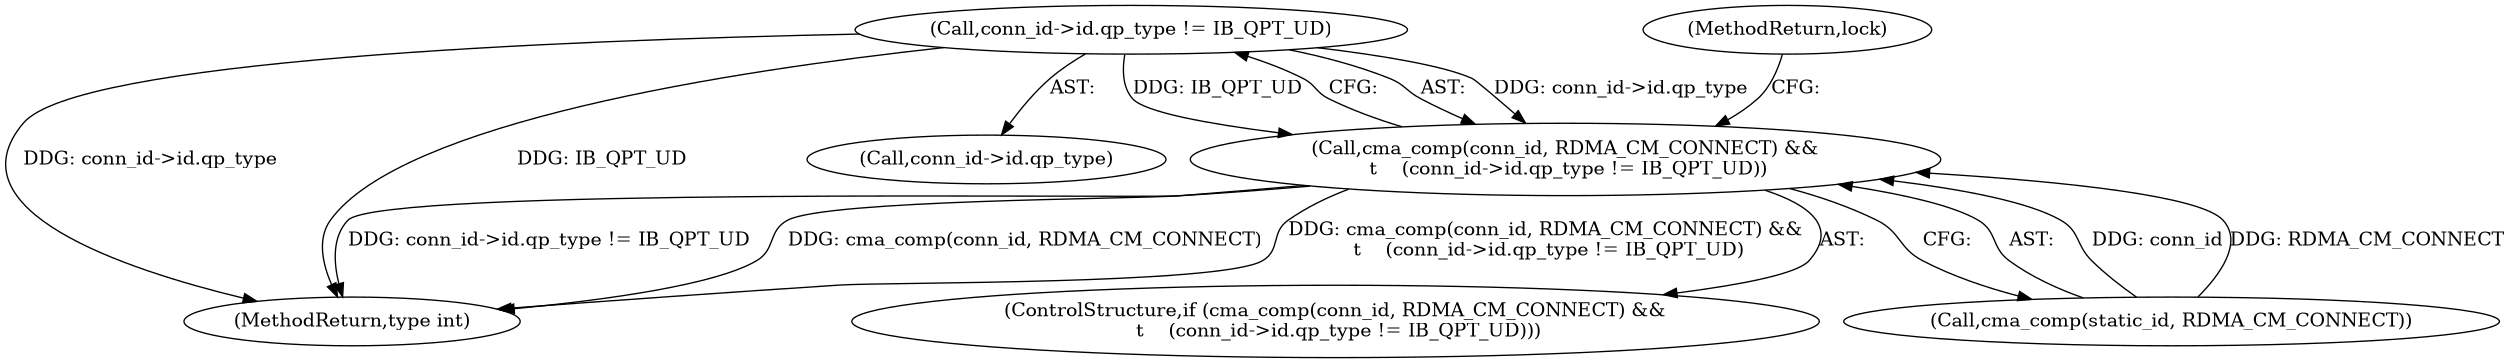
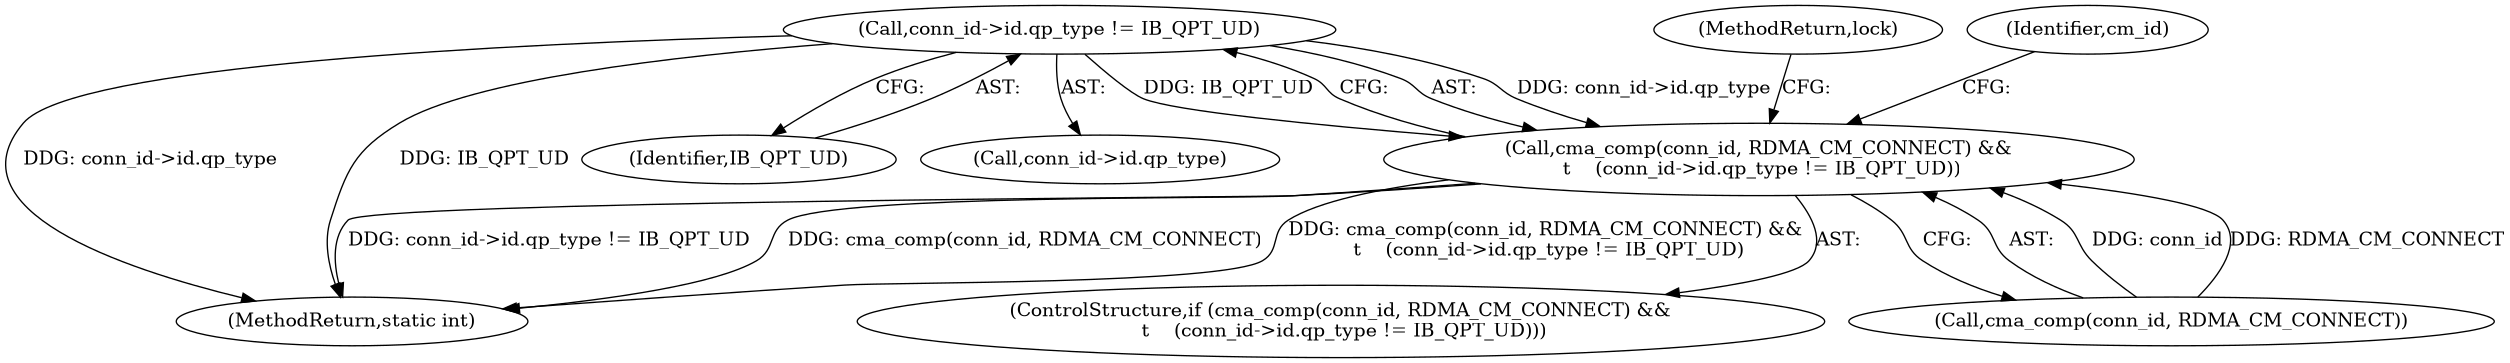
node "(Identifier,cm_id)": added
node "(Identifier,IB_QPT_UD)": added
node "(MethodReturn,type int)": label "(MethodReturn,type int)" -> "(MethodReturn,static int)"
node "(Call,cma_comp(static_id, RDMA_CM_CONNECT))": label "(Call,cma_comp(static_id, RDMA_CM_CONNECT))" -> "(Call,cma_comp(conn_id, RDMA_CM_CONNECT))"
